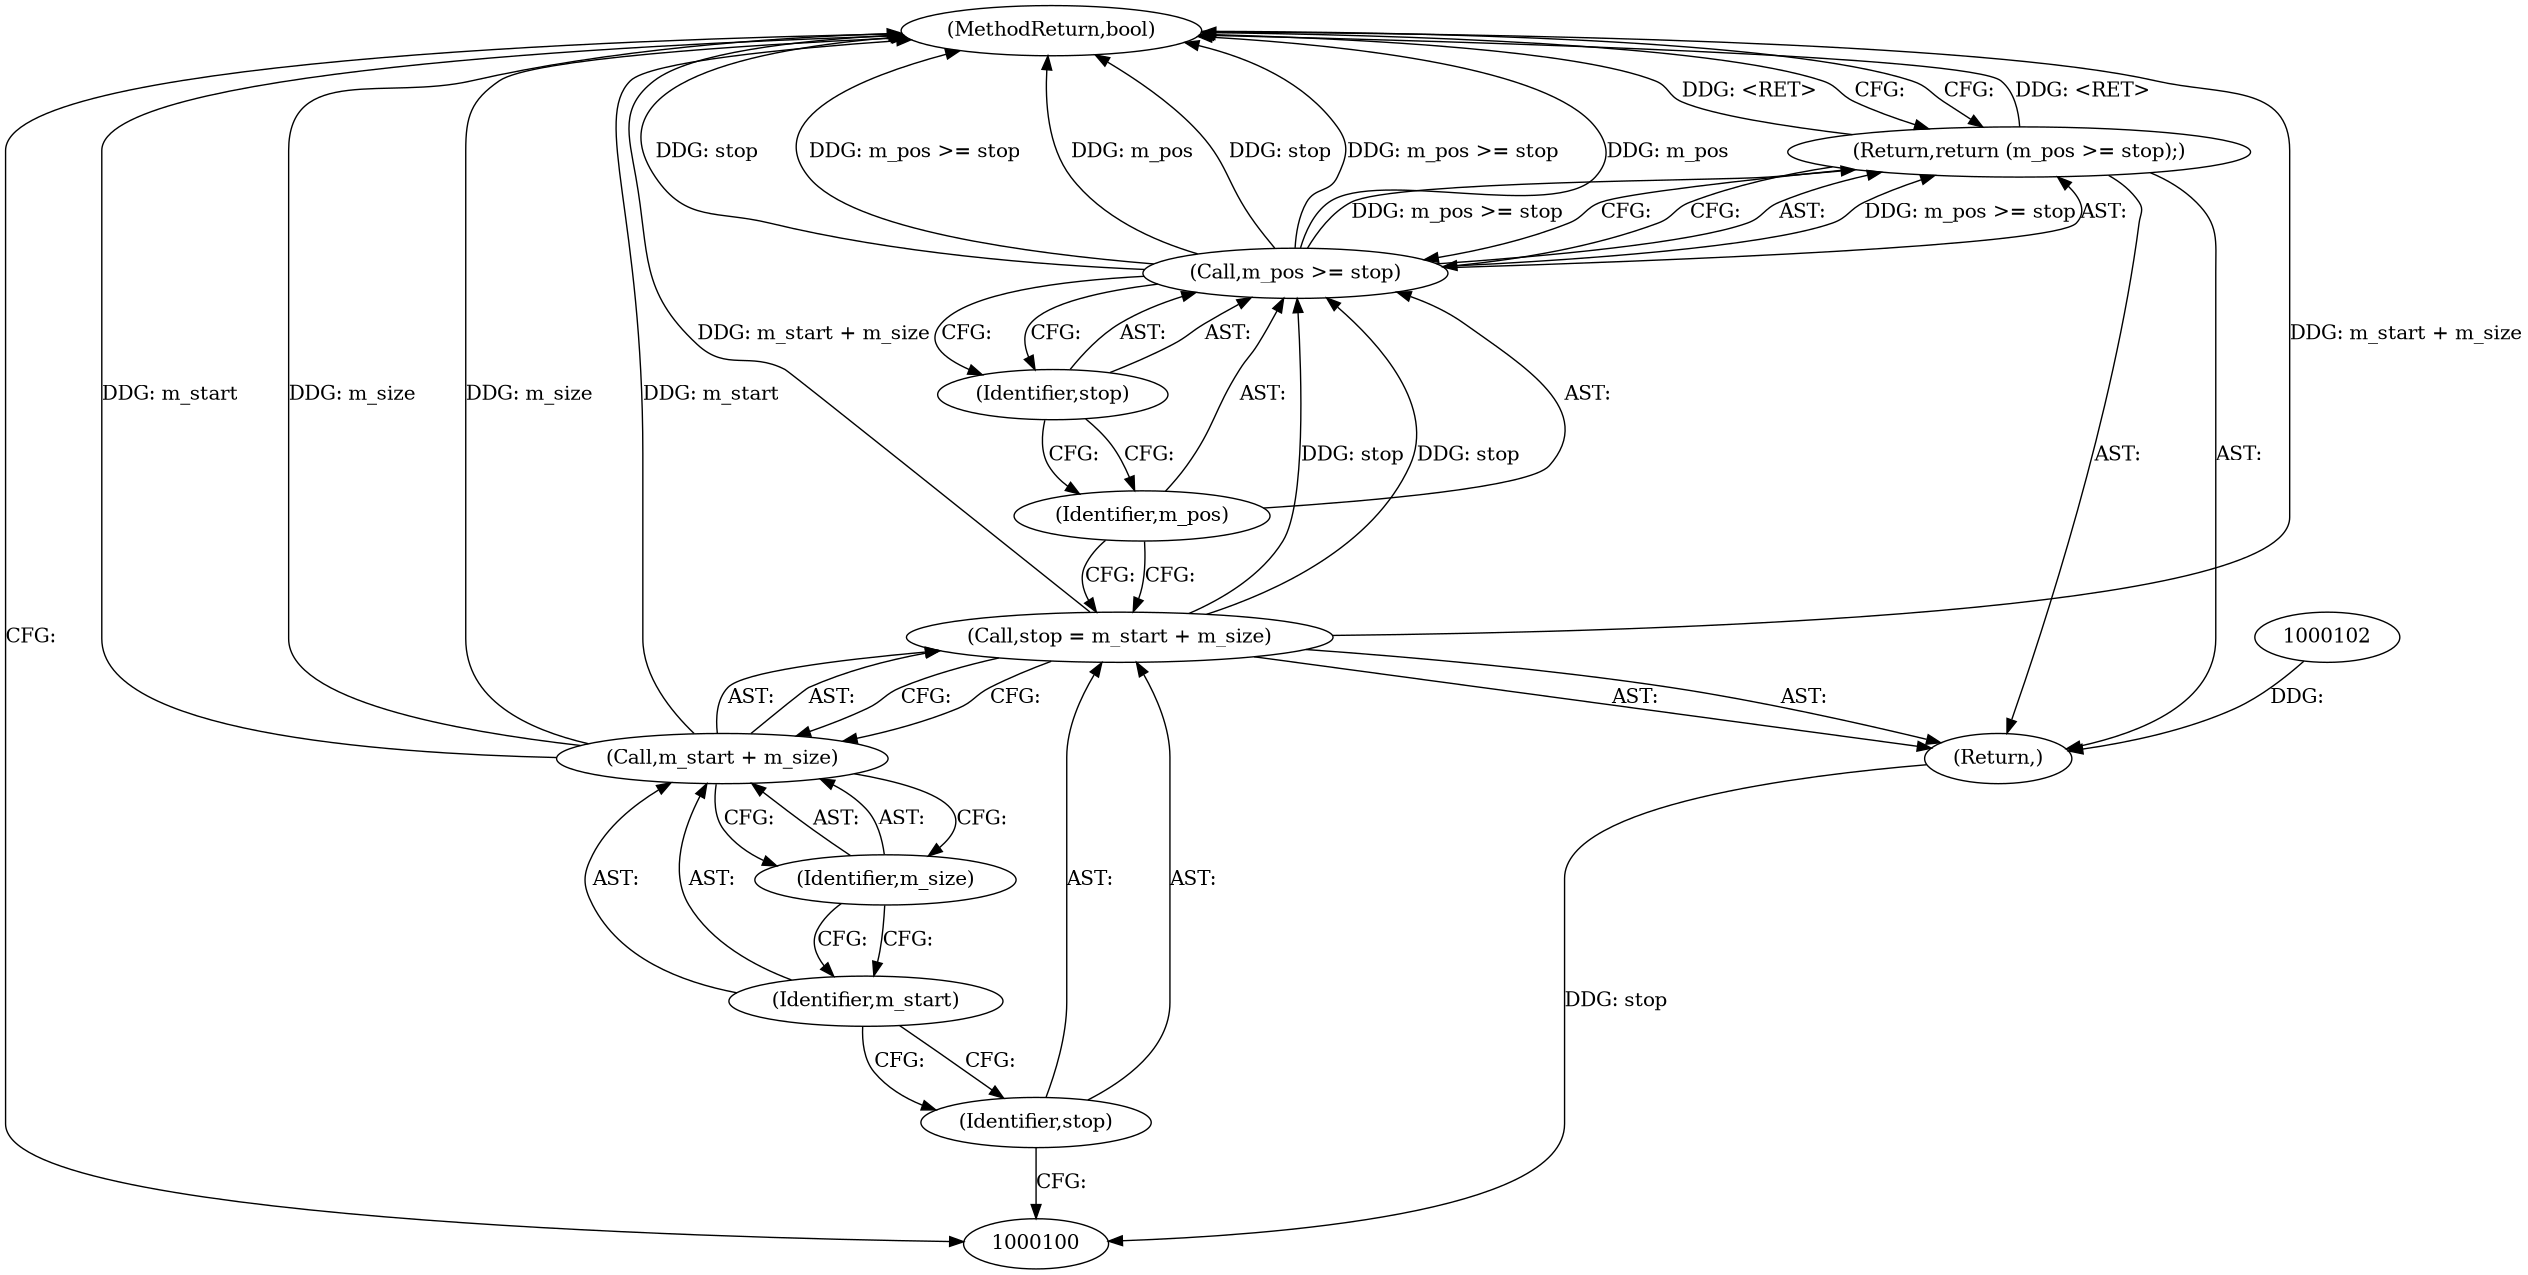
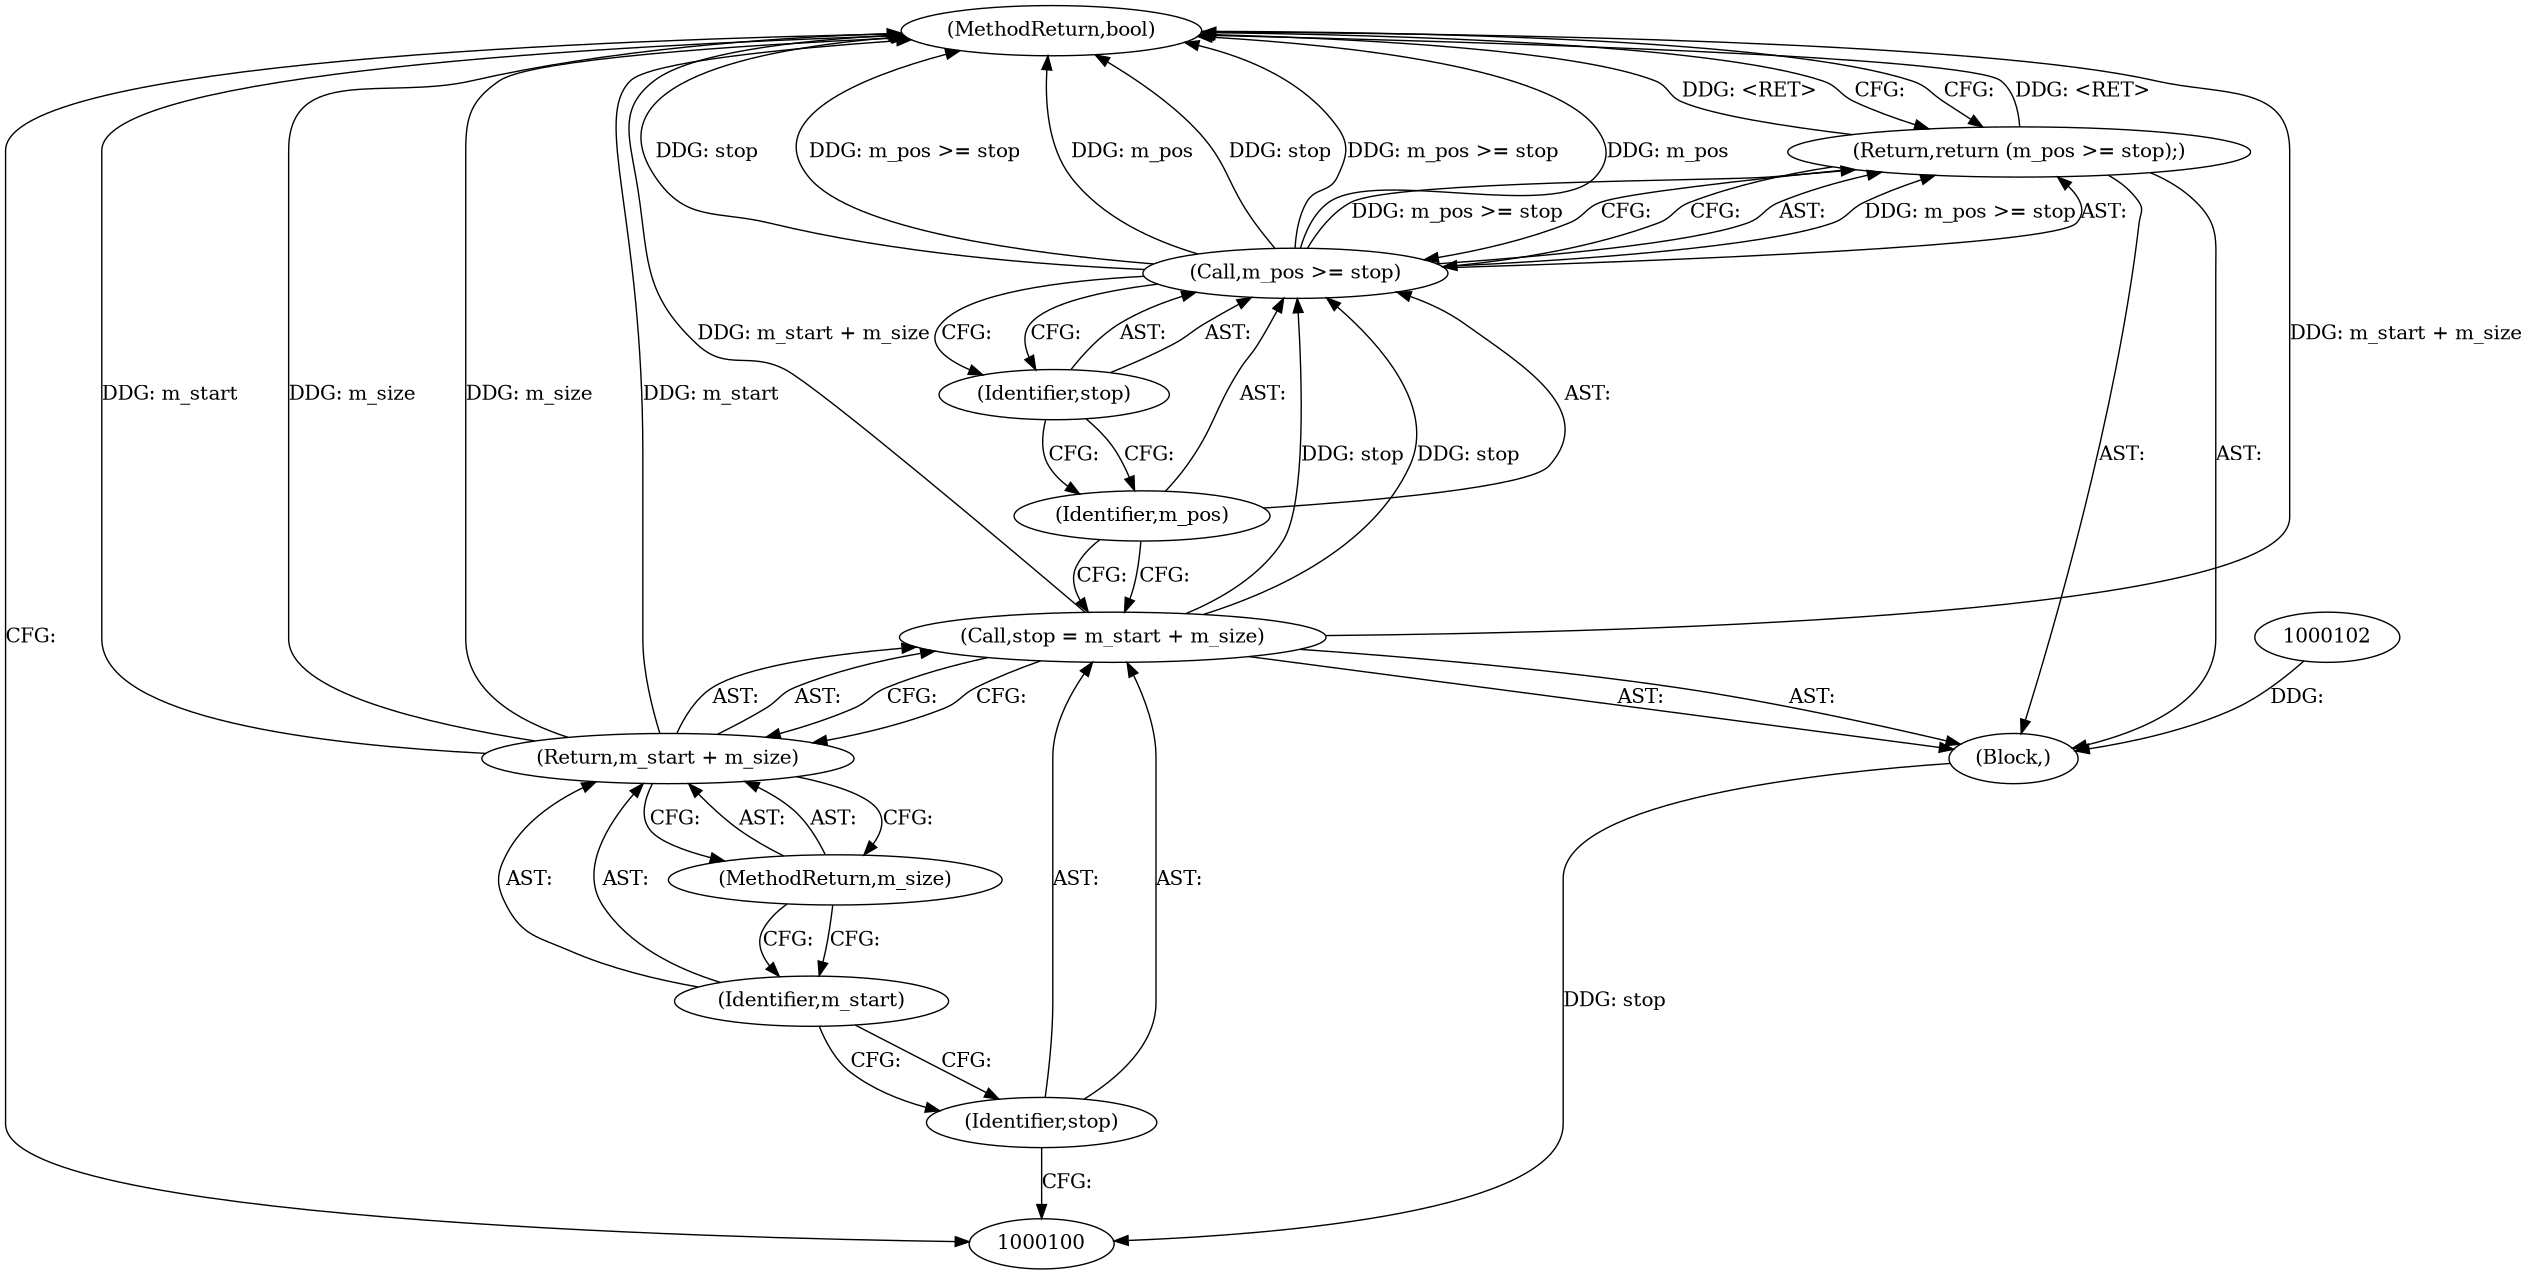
node "(Call,m_start + m_size)": label "(Call,m_start + m_size)" -> "(Return,m_start + m_size)"
node "(Return,)": label "(Return,)" -> "(Block,)"
node "(Identifier,m_size)": label "(Identifier,m_size)" -> "(MethodReturn,m_size)"
